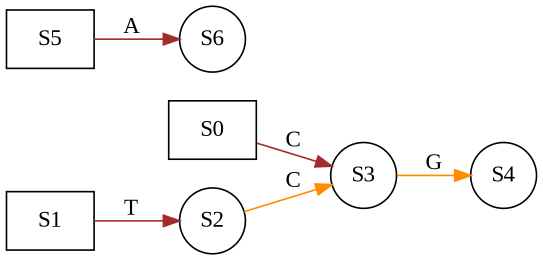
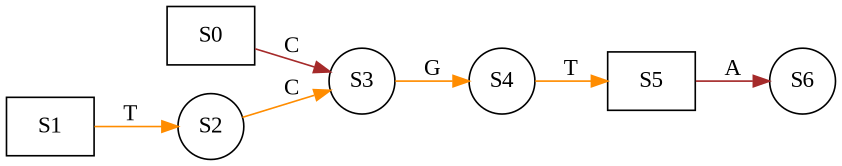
edge "S4" -> "S5": added, label "T"
edge "S1" -> "S2": color brown -> darkorange
